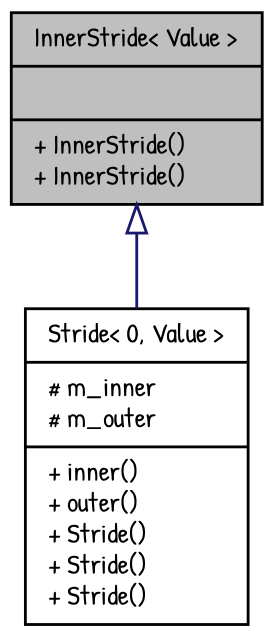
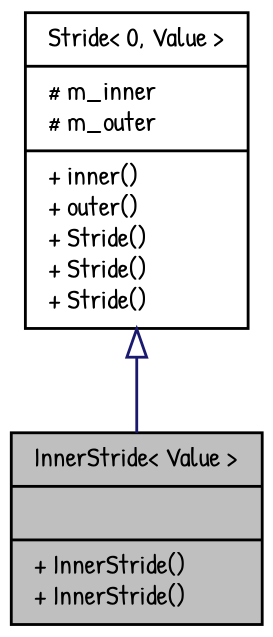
edge "Stride< 0, Value >" -> "InnerStride< Value >": reversed
